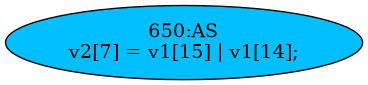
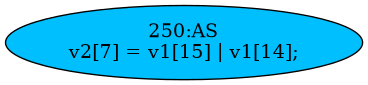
node "650:AS v2[7] = v1[15] | v1[14];": label "650:AS v2[7] = v1[15] | v1[14];" -> "250:AS v2[7] = v1[15] | v1[14];"
